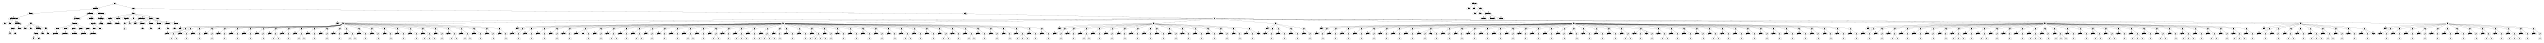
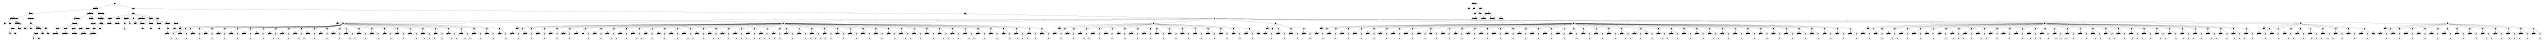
node "sourceDesc": added
node "forename": added
